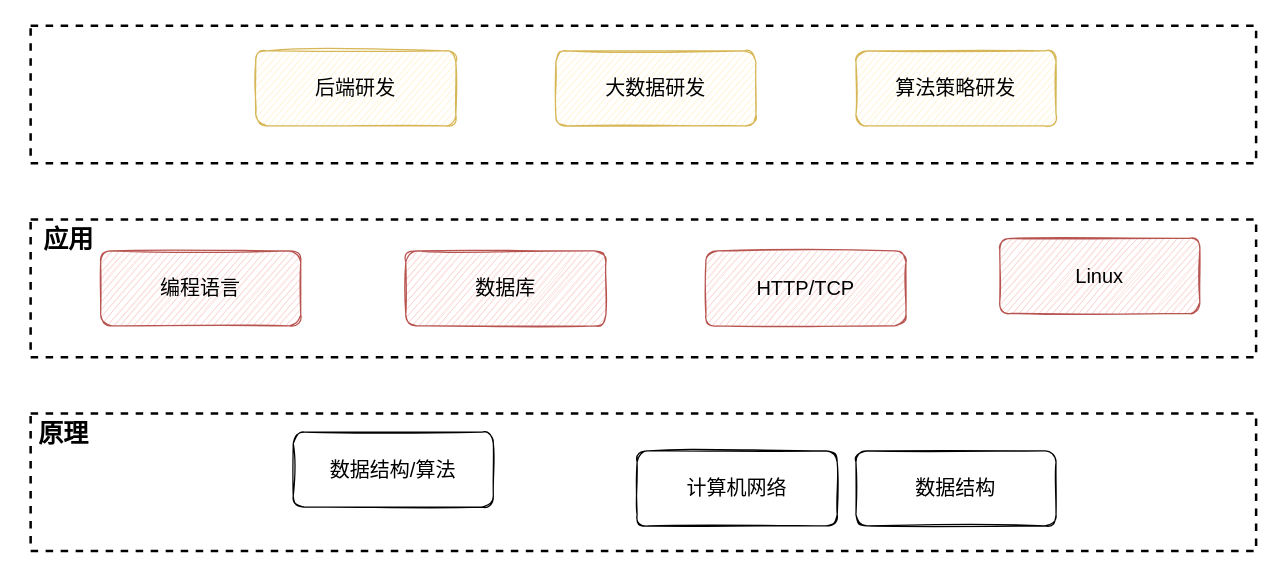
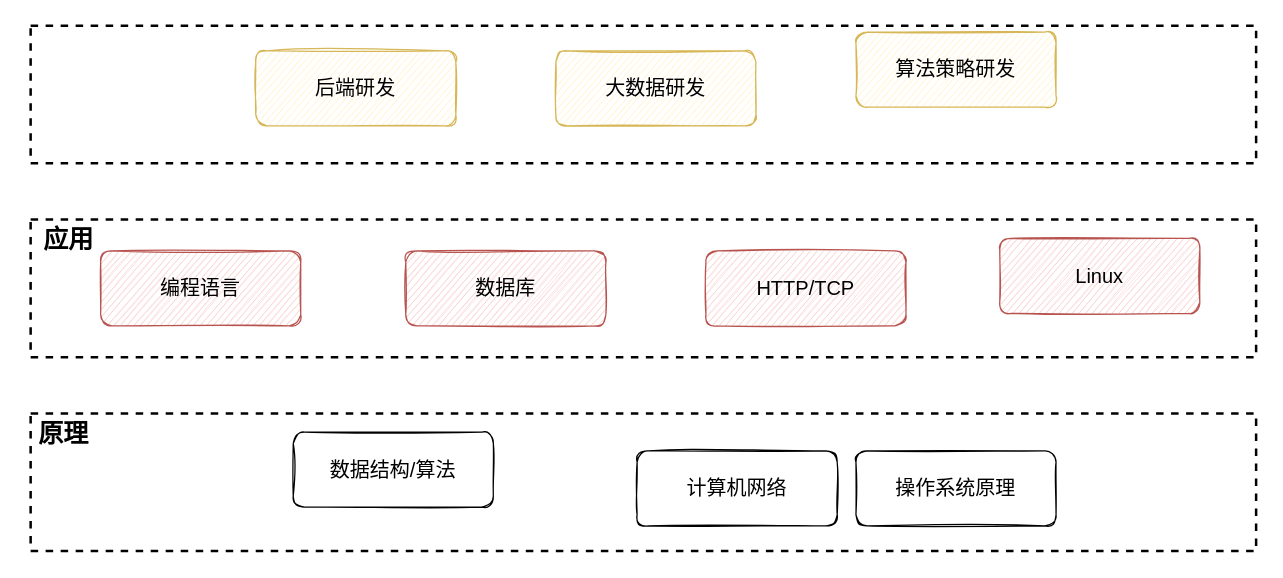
node "算法策略研发": moved (956, 88) -> (956, 69)
node "数据结构": label "数据结构" -> "操作系统原理"
